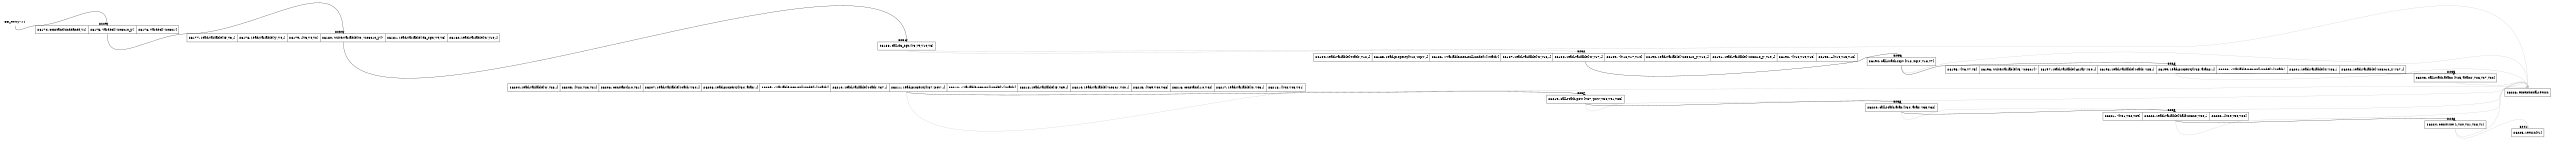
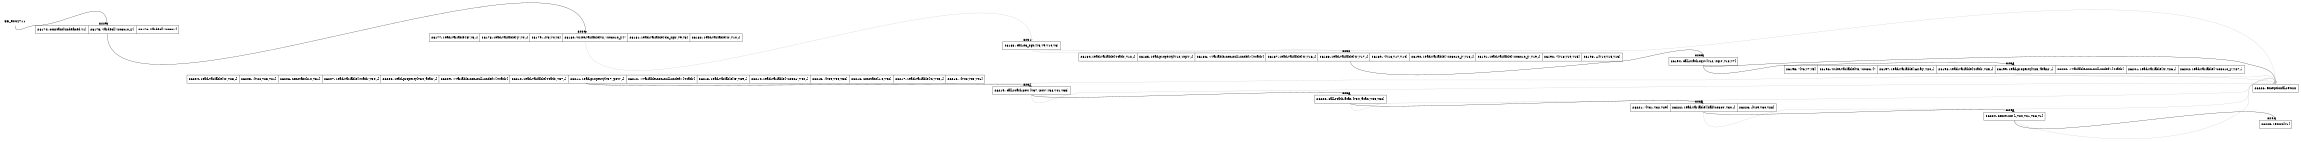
edge "26177: read-variable['F',v3,-]" -> "26183: call-d3_sgn [v8,v9,v10,v6]": color black -> gray
edge "26194: call-Math.sqrt [v12,'sqrt',v13,v7]" -> "26226: exceptional-return": color gray -> black
node "26203: call-Math.atan2 [v25,'atan2',v26,v27,v22]": removed
edge "26224: construct [-,v20,v21,v28,v1]" -> "26225: return[v1]": color gray -> black
